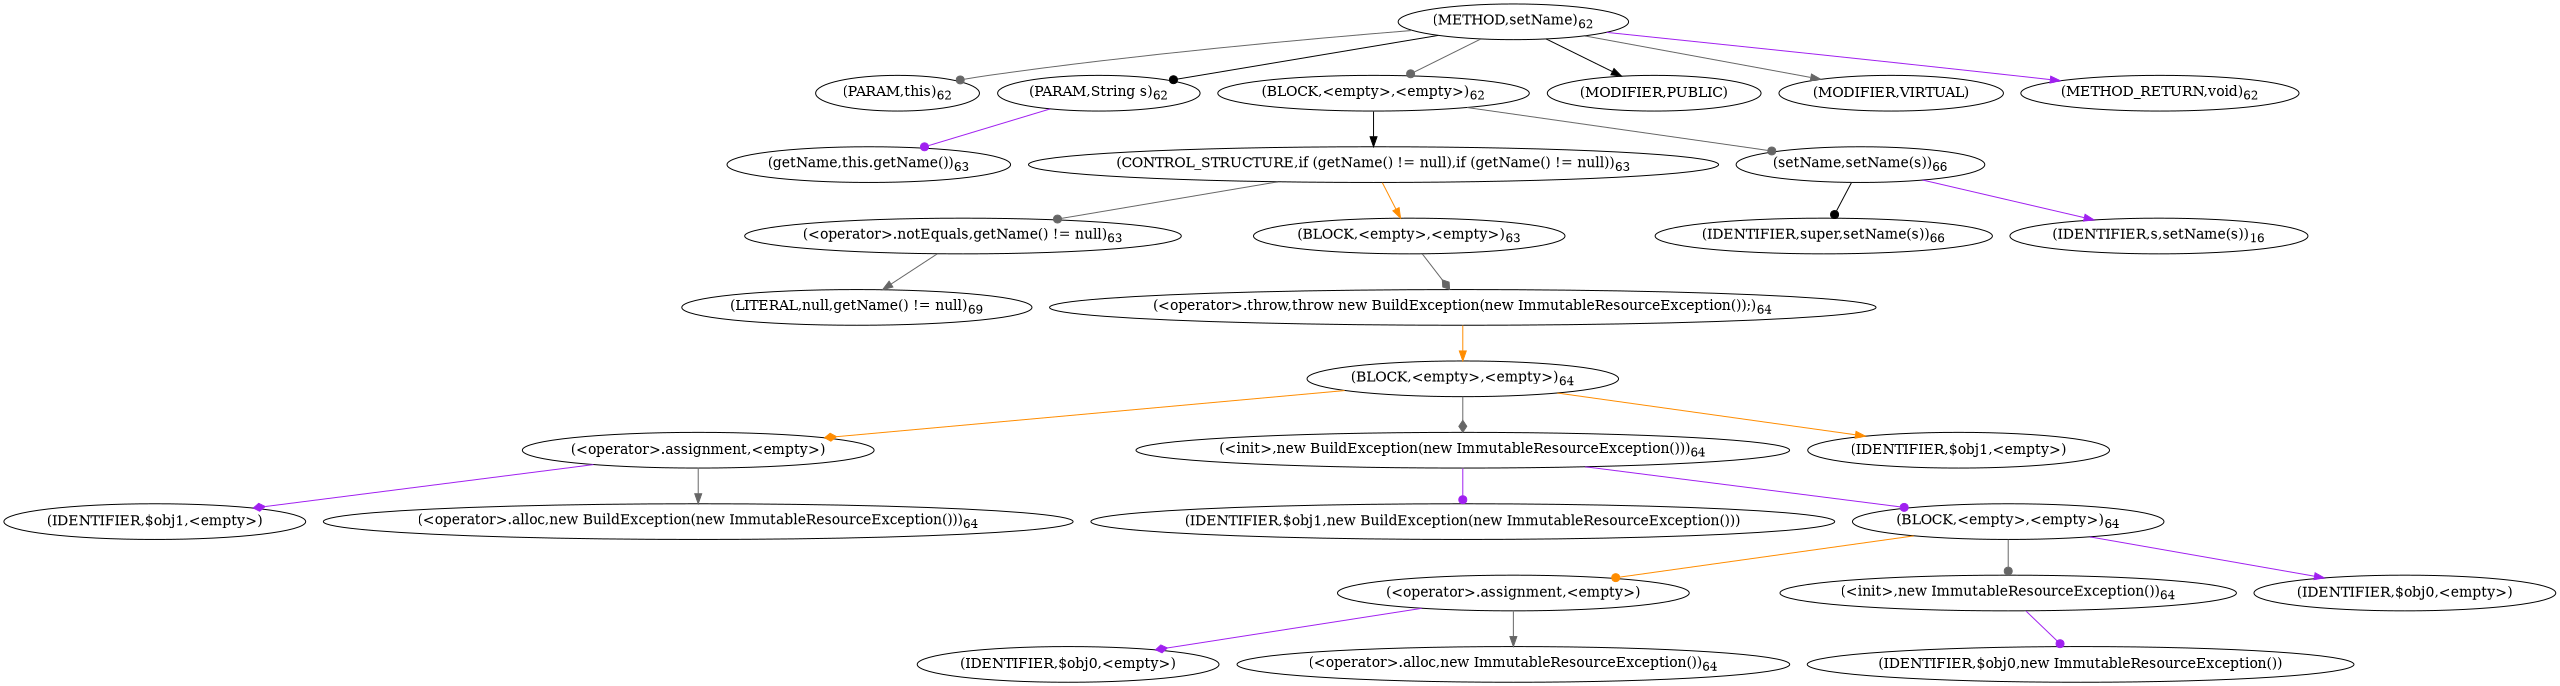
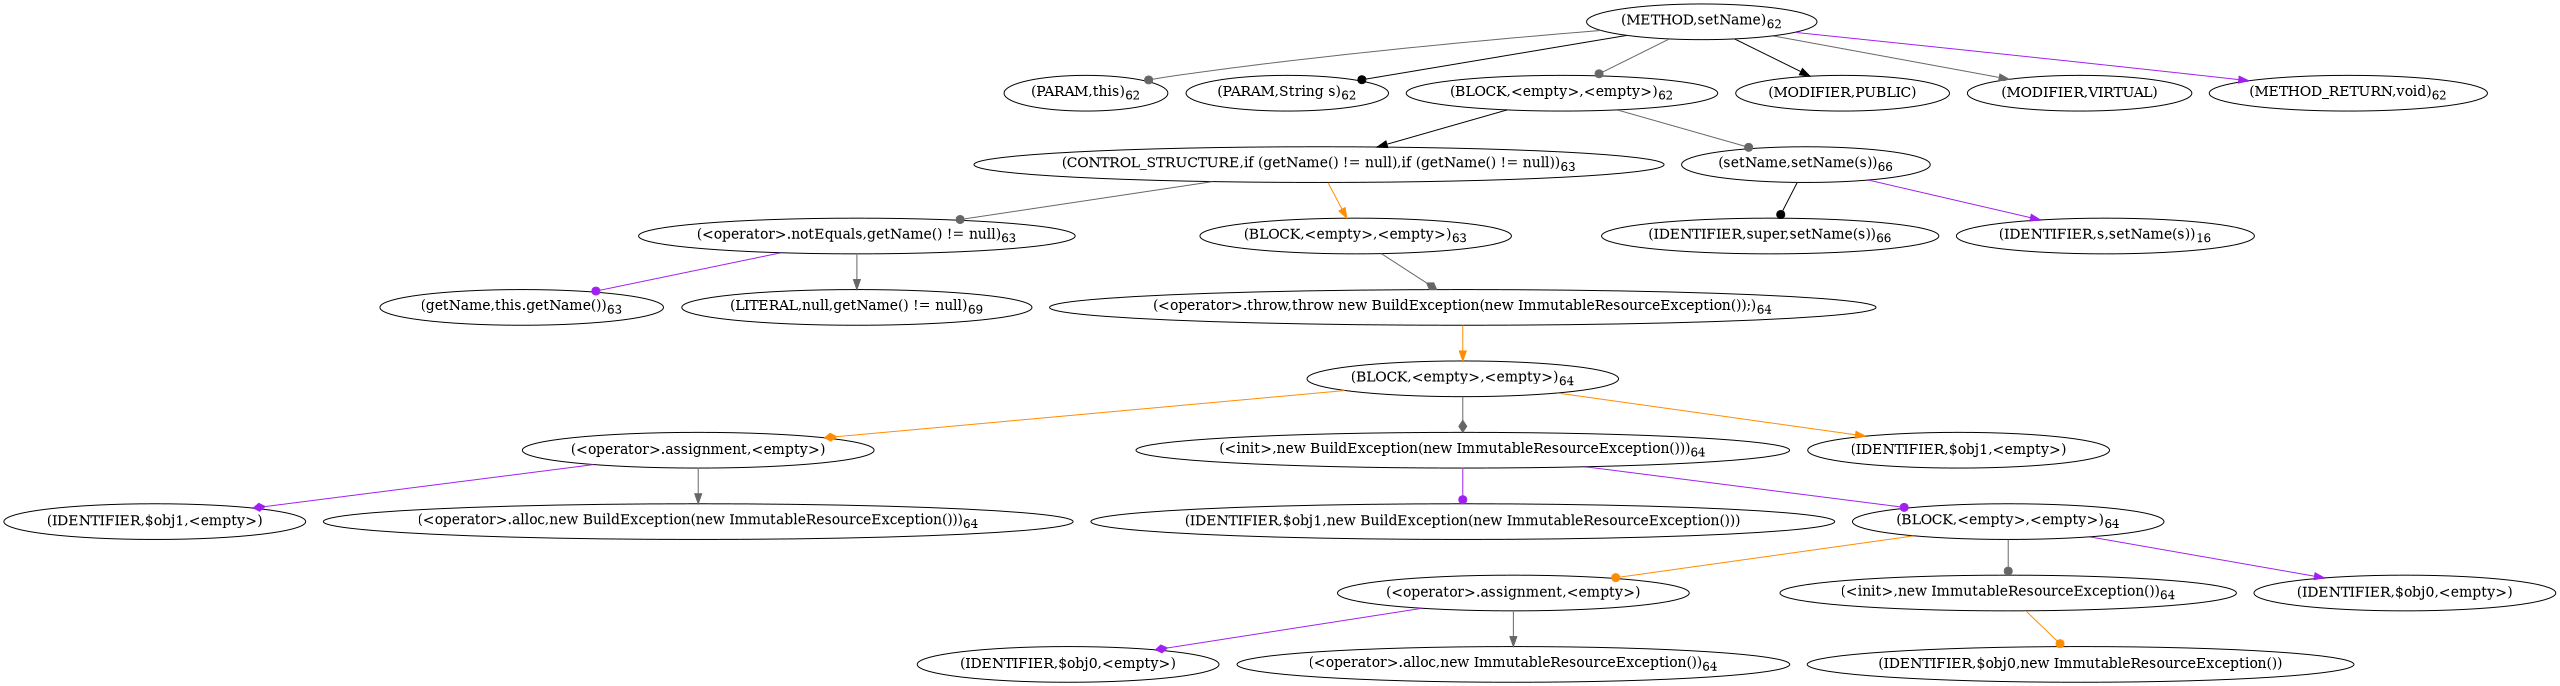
edge "(PARAM,String s)" -> "(getName,this.getName())": now "(<operator>.notEquals,getName() != null)" -> "(getName,this.getName())"
edge "(<init>,new ImmutableResourceException())" -> "(IDENTIFIER,$obj0,new ImmutableResourceException())": color purple -> darkorange
